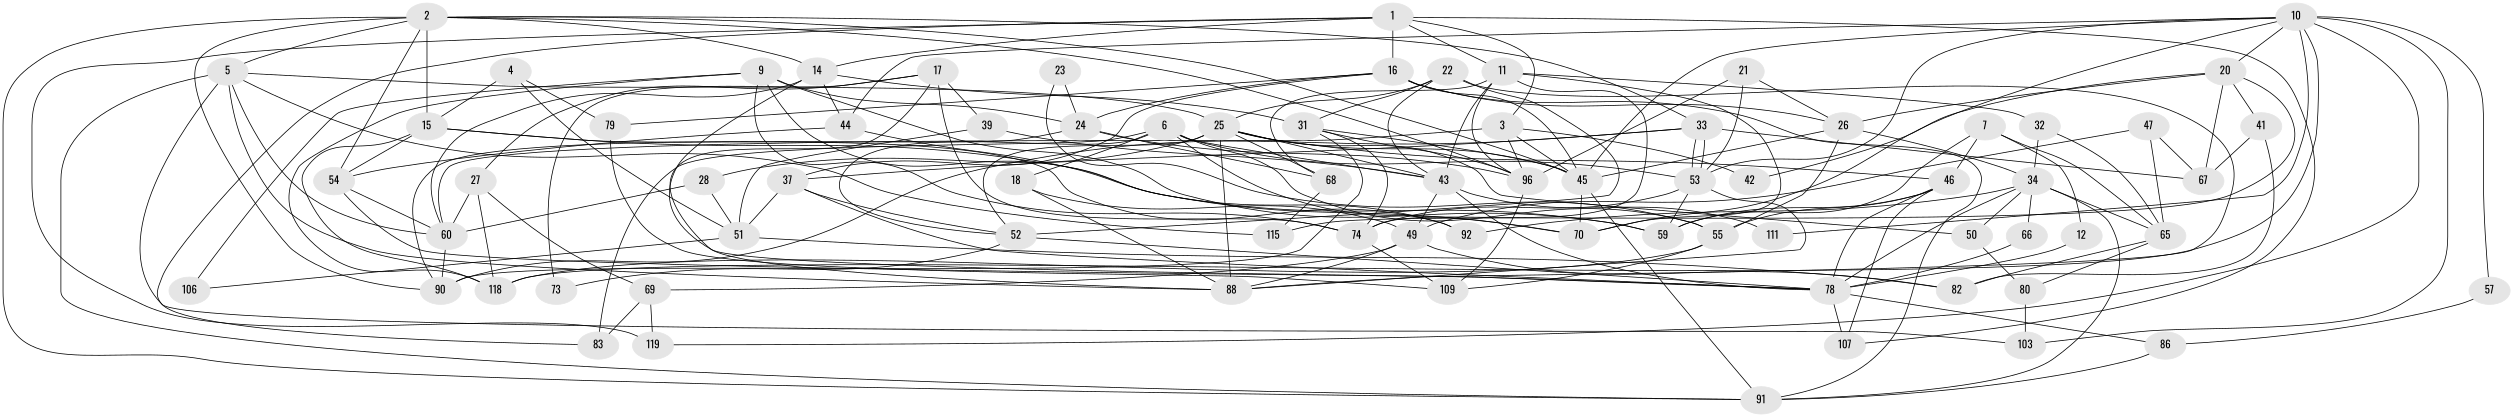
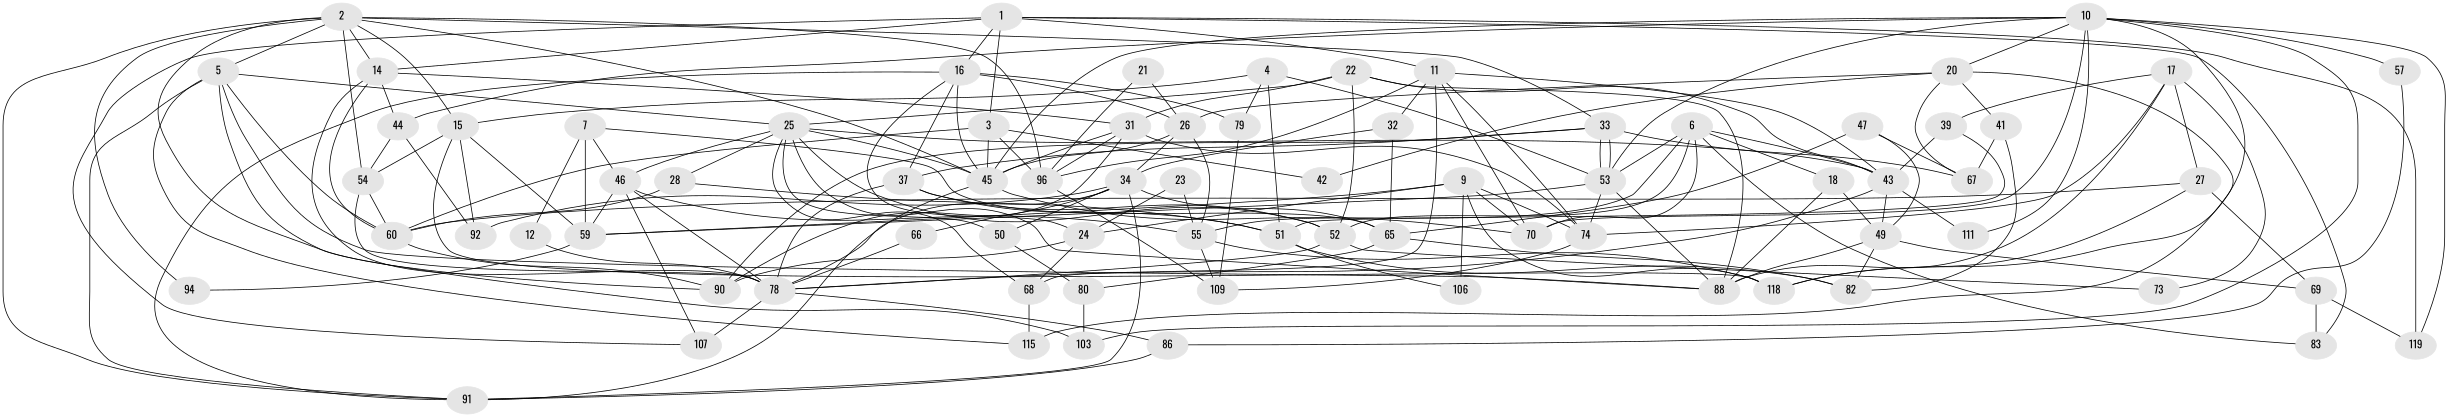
edge "21" -- "53": now "4" -- "53"
edge "24" -- "96": removed
node "94": added
